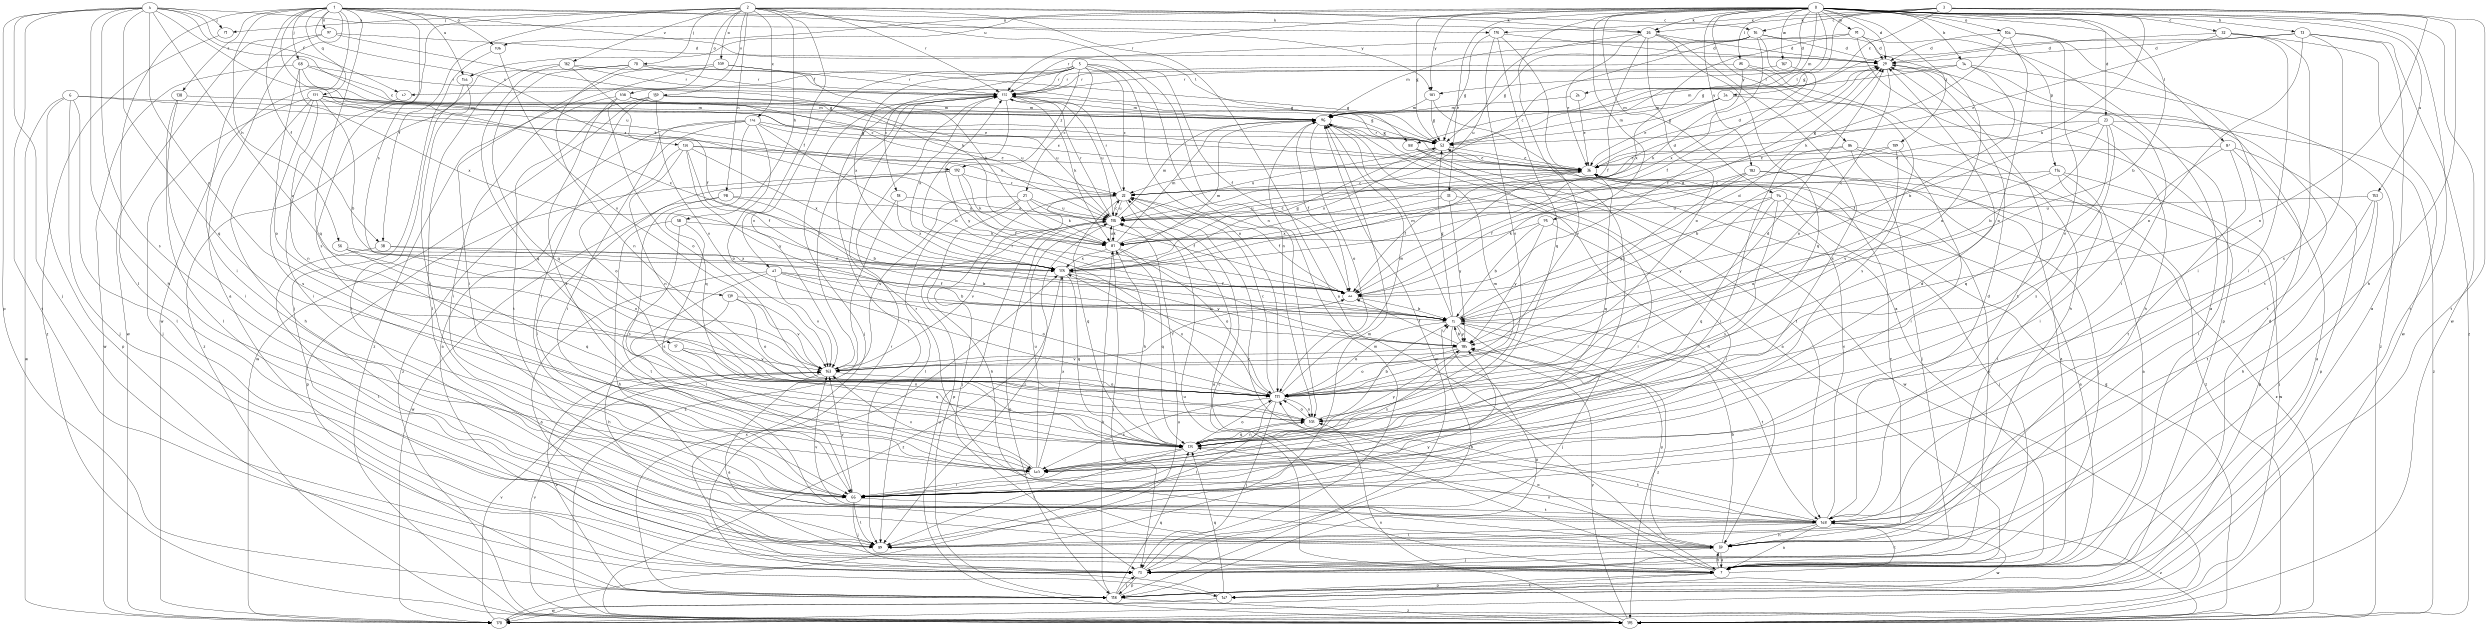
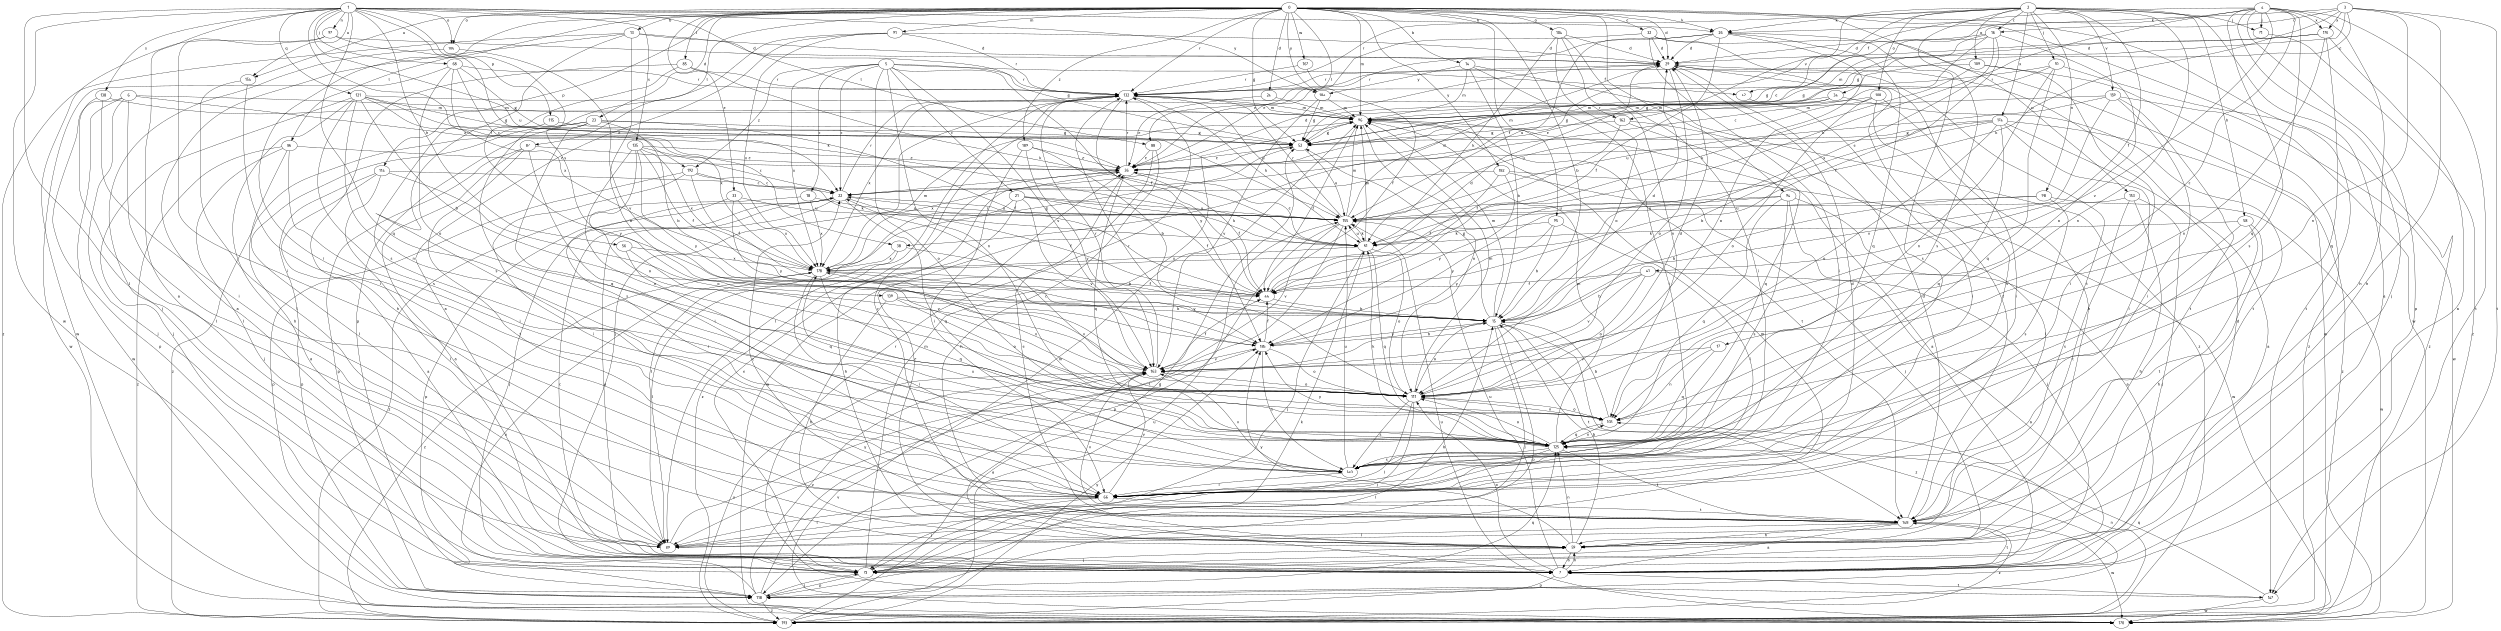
edge "162" -> "132": reversed
node "183": label "183" -> "184"
node "115": added
node "136": label "136" -> "135"
edge "5" -> "111": now "5" -> "125"
edge "41" -> "66": now "178" -> "66"
